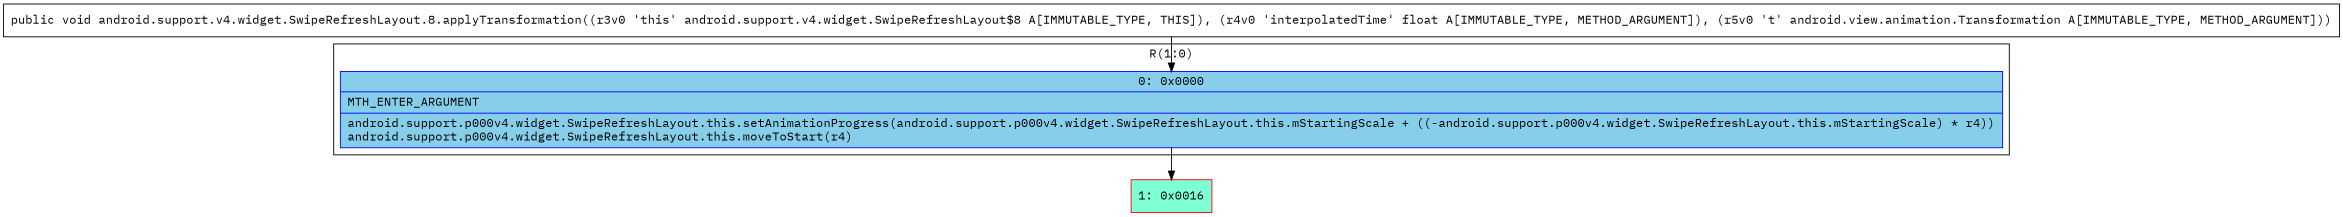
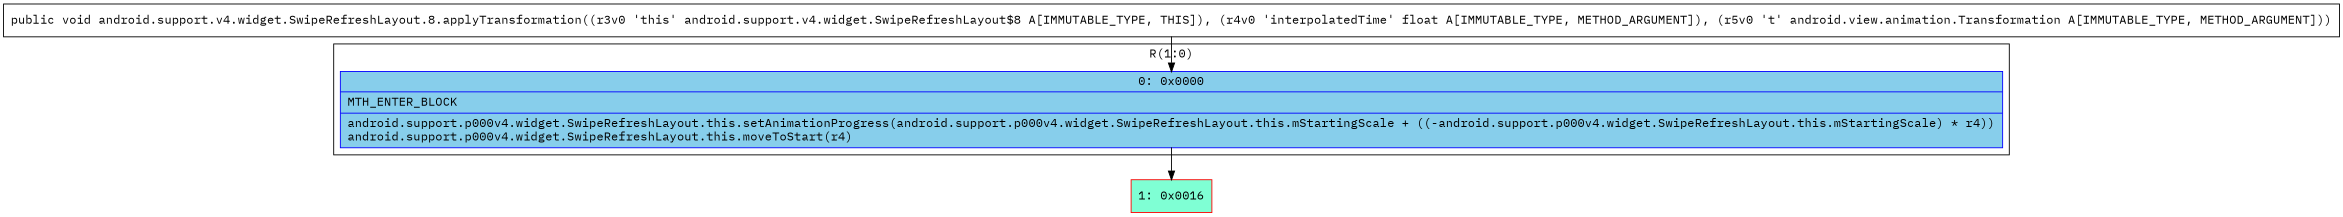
node "0: 0x0000": text "MTH_ENTER_ARGUMENT" -> "MTH_ENTER_BLOCK"
